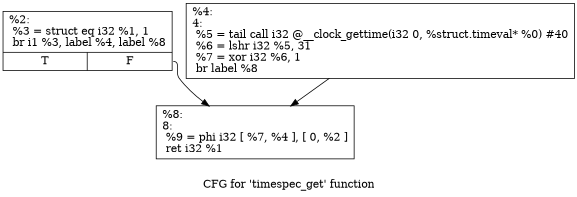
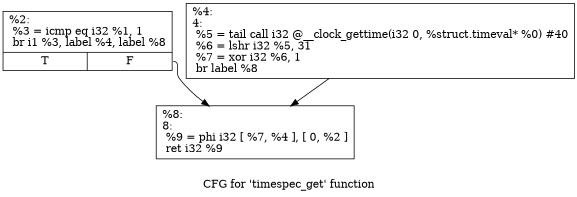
node "%2:": text "%3 = struct eq i32 %1, 1" -> "%3 = icmp eq i32 %1, 1"
node "%8:": text "ret i32 %1" -> "ret i32 %9"
